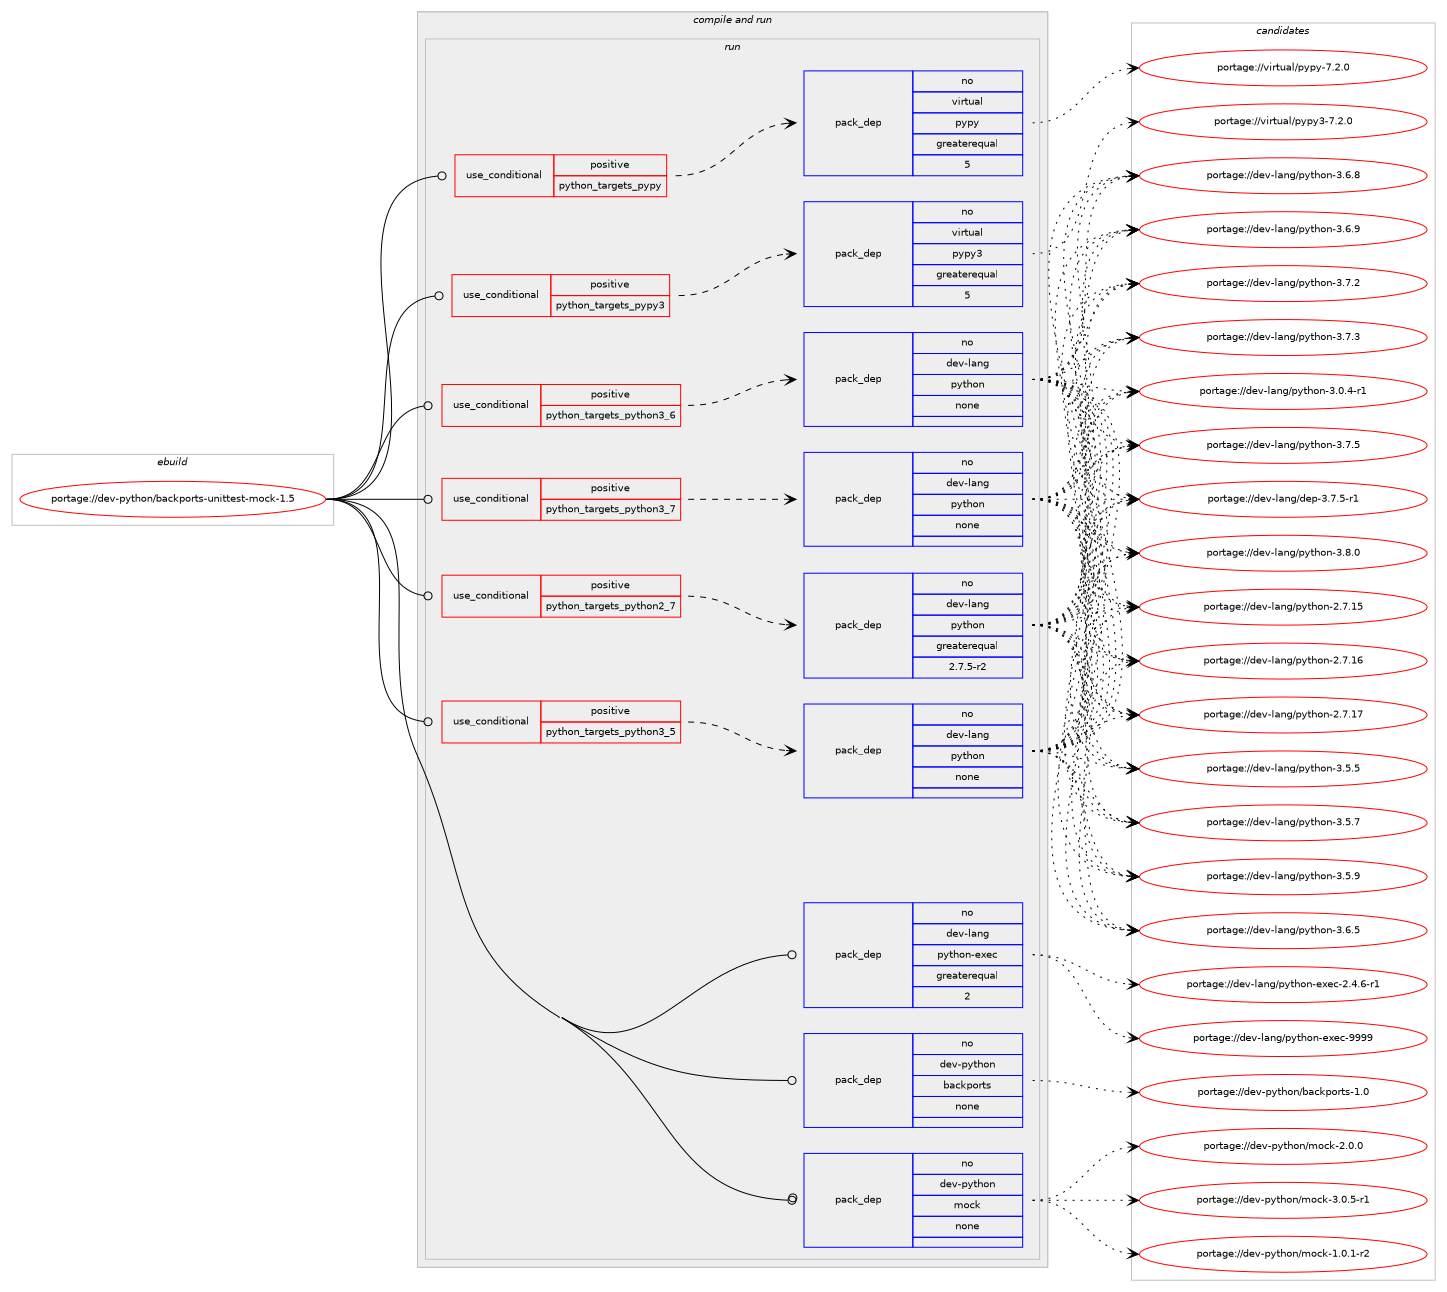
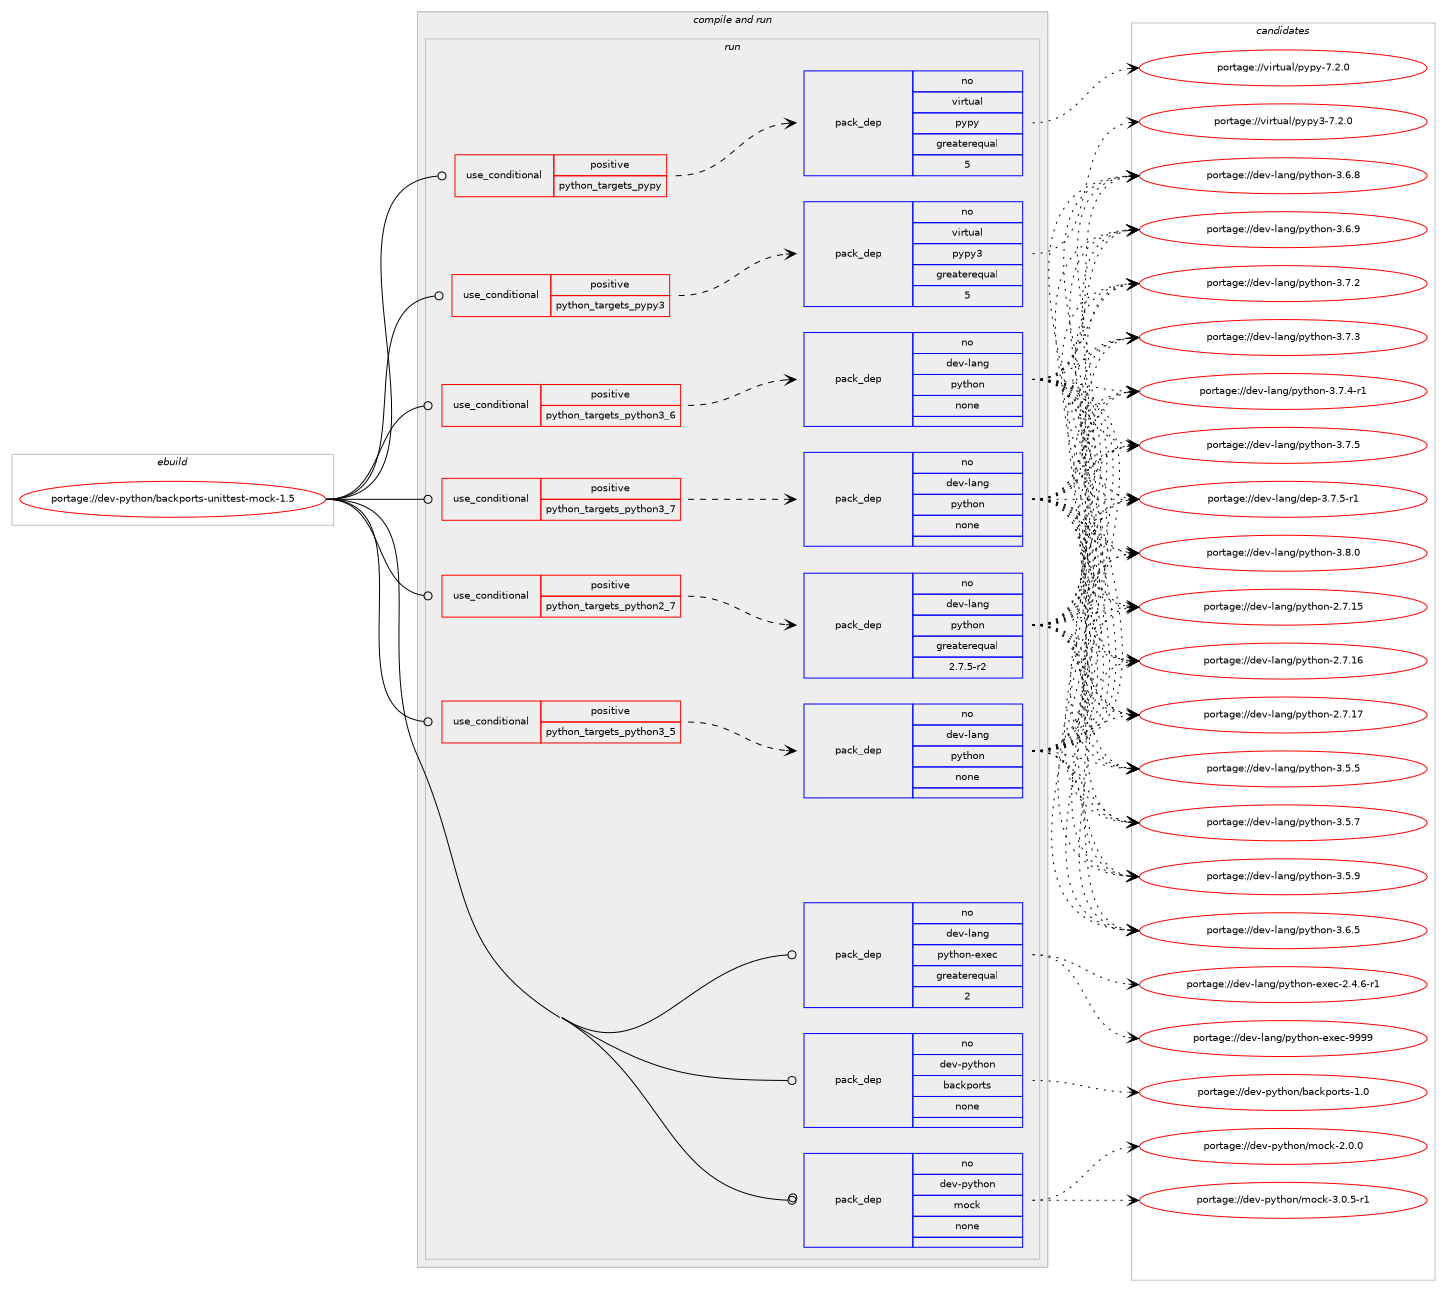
node "portage://dev-lang/python-3.0.4-r1": label "portage://dev-lang/python-3.0.4-r1" -> "portage://dev-lang/python-3.7.4-r1"
node "portage://dev-python/mock-1.0.1-r2": removed
